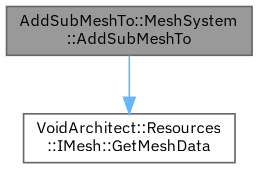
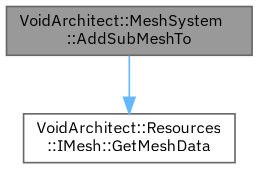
node "AddSubMeshTo::MeshSystem ::AddSubMeshTo": label "AddSubMeshTo::MeshSystem ::AddSubMeshTo" -> "VoidArchitect::MeshSystem ::AddSubMeshTo"
